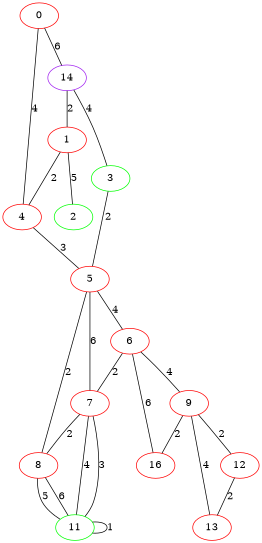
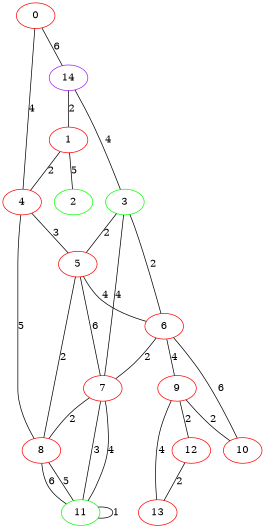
edge "3" -- "6": added, label "2"
edge "3" -- "7": added, label "4"
edge "4" -- "8": added, label "5"
node "16": label "16" -> "10"
